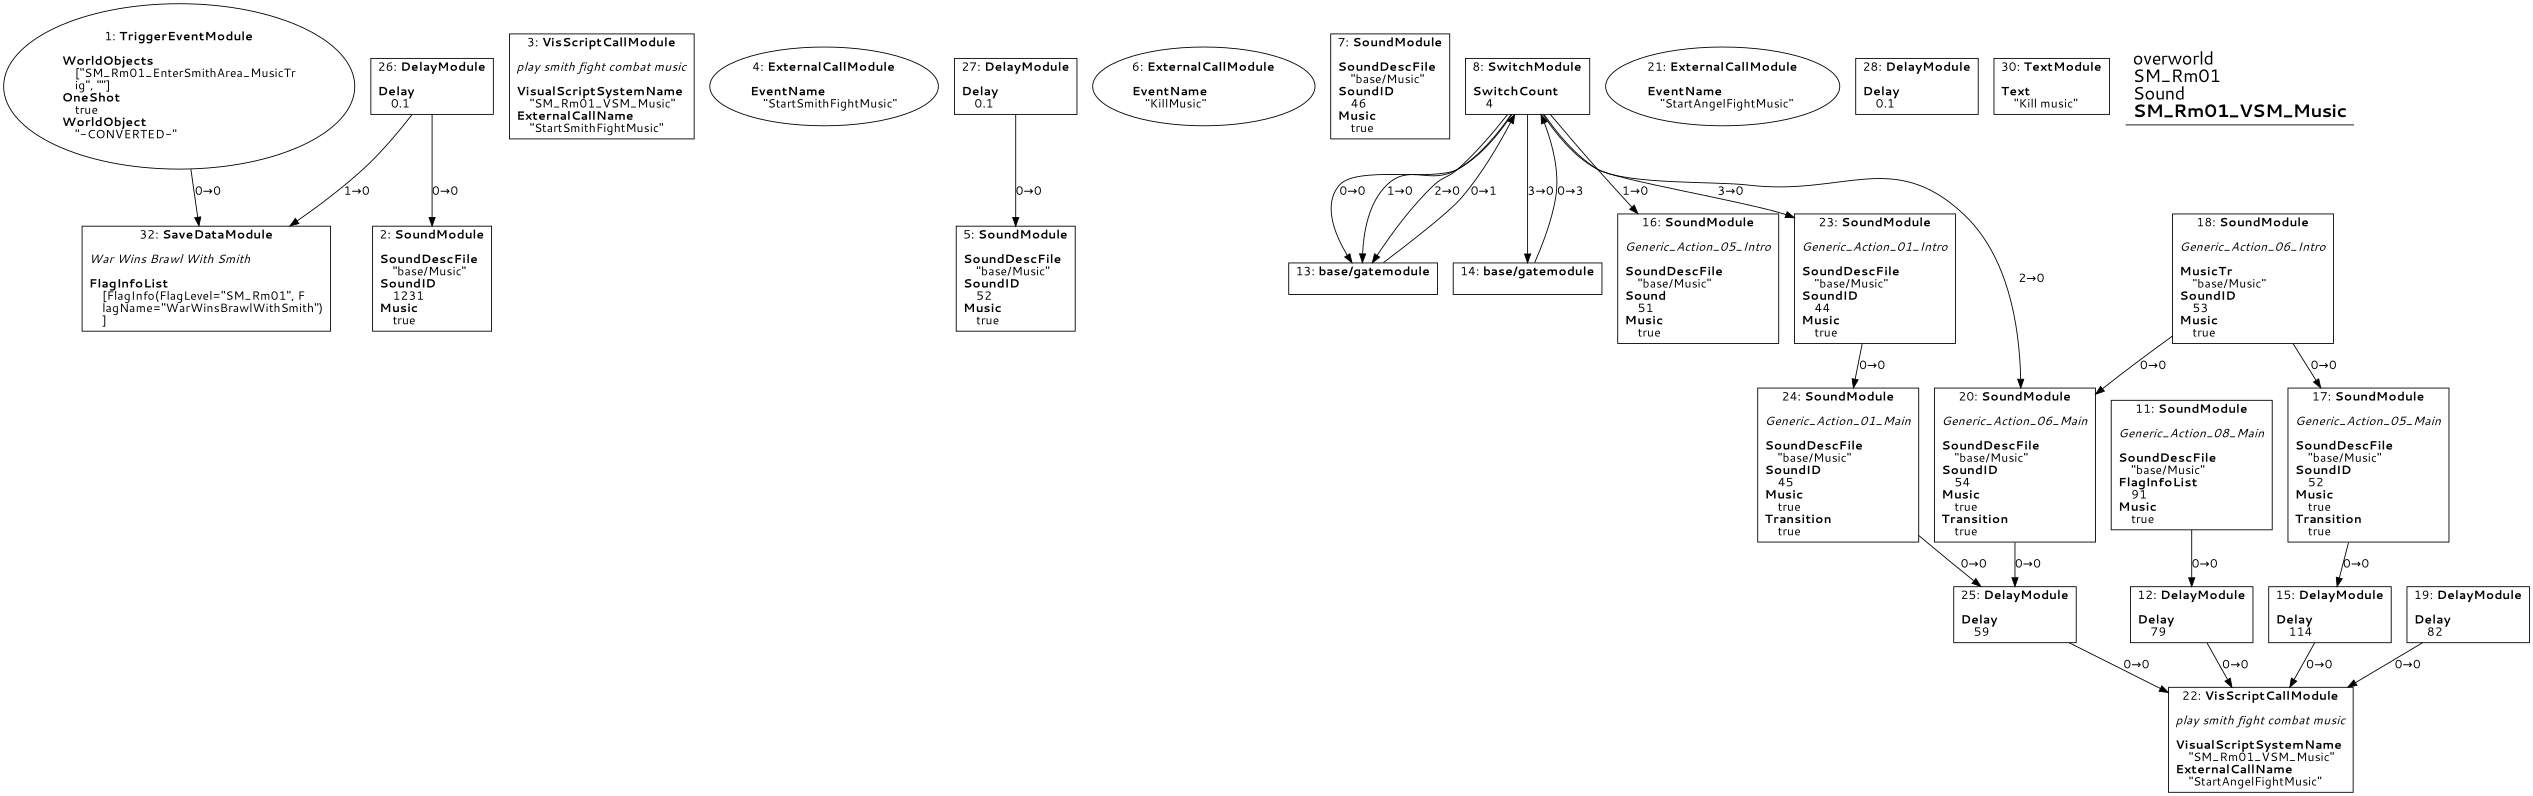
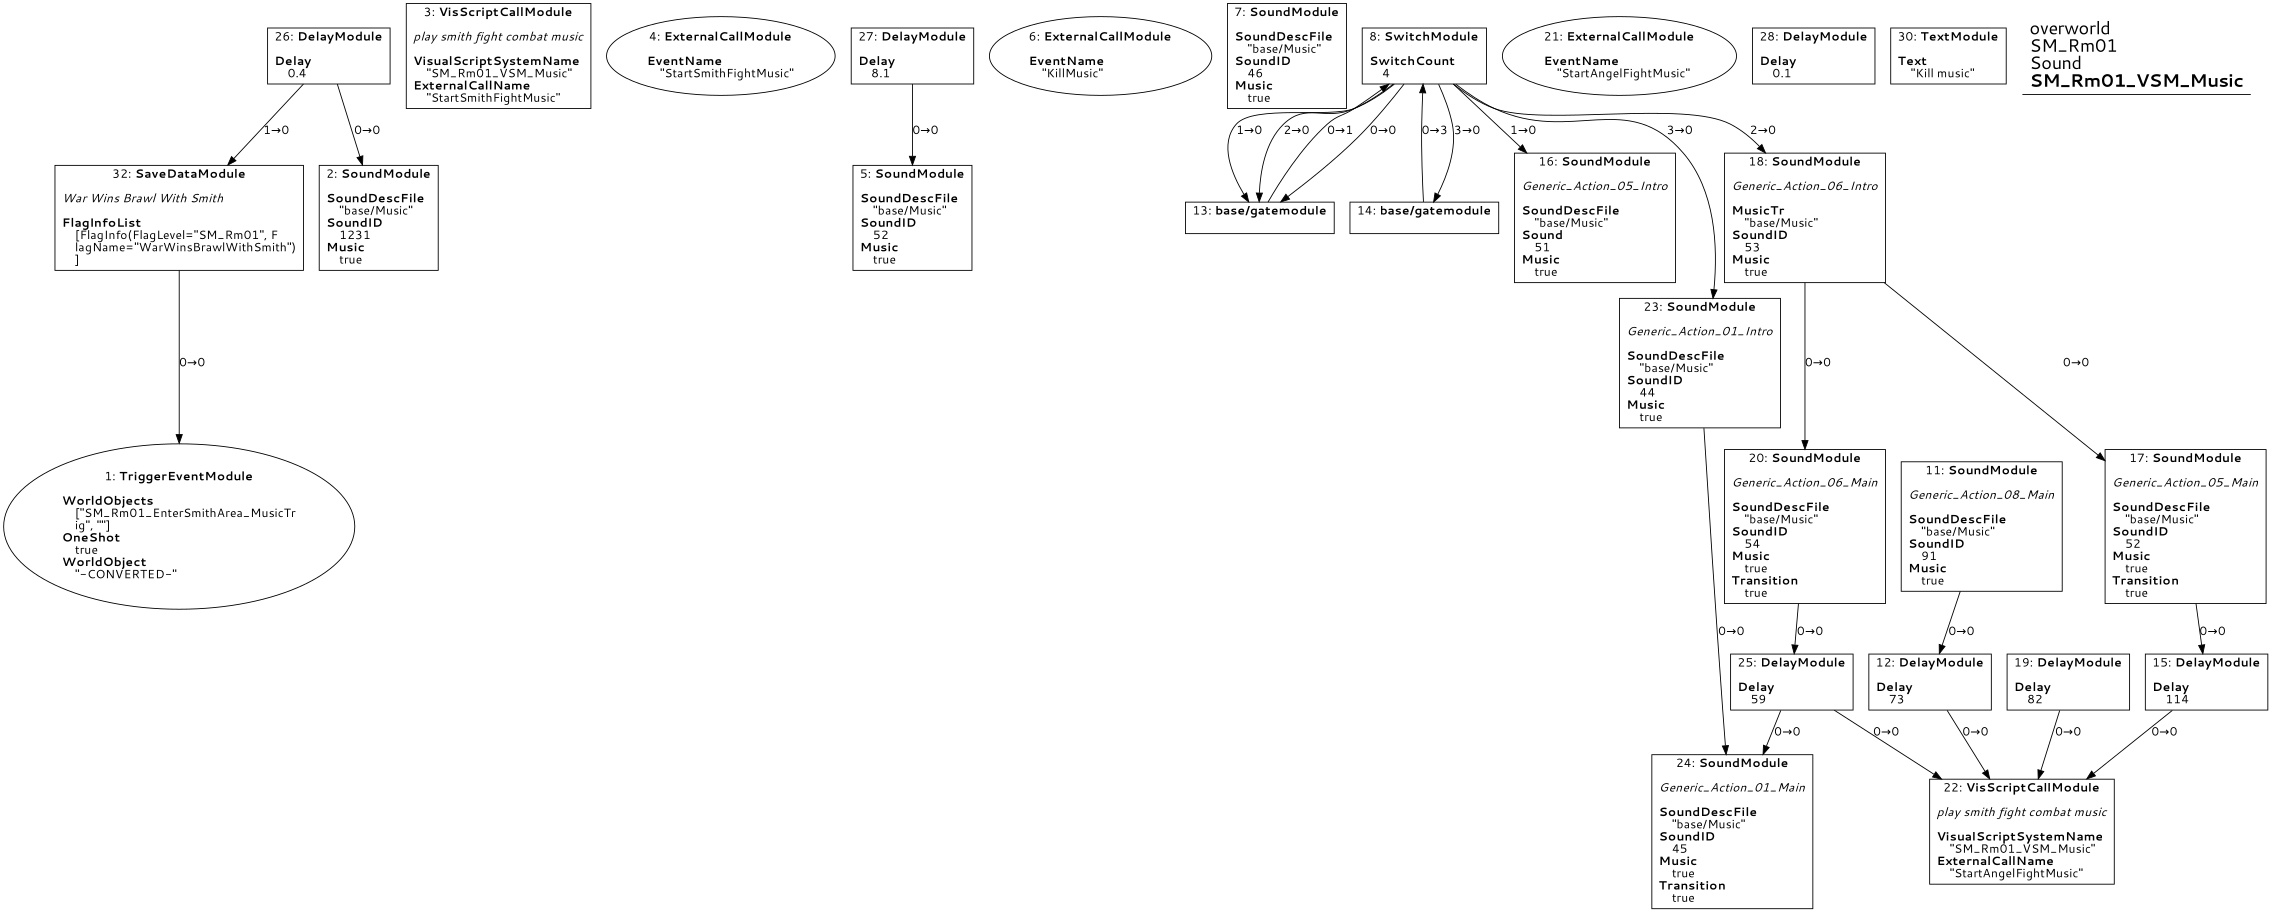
node "26:": text "0.1" -> "0.4"
node "27:": text "0.1" -> "8.1"
edge "8:" -> "20:": now "8:" -> "18:"
edge "1:" -> "32:": reversed
node "11:": text "FlagInfoList" -> "SoundID"
edge "24:" -> "25:": reversed
node "12:": text "79" -> "73"
